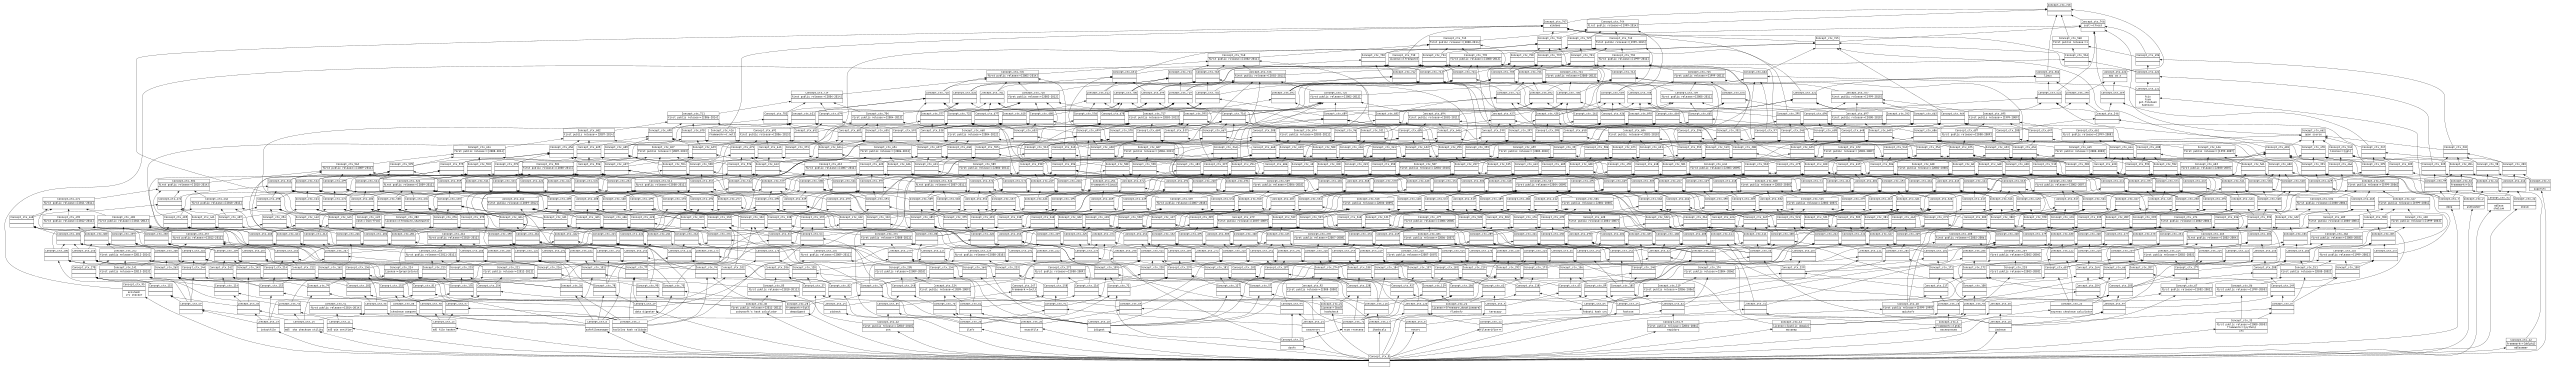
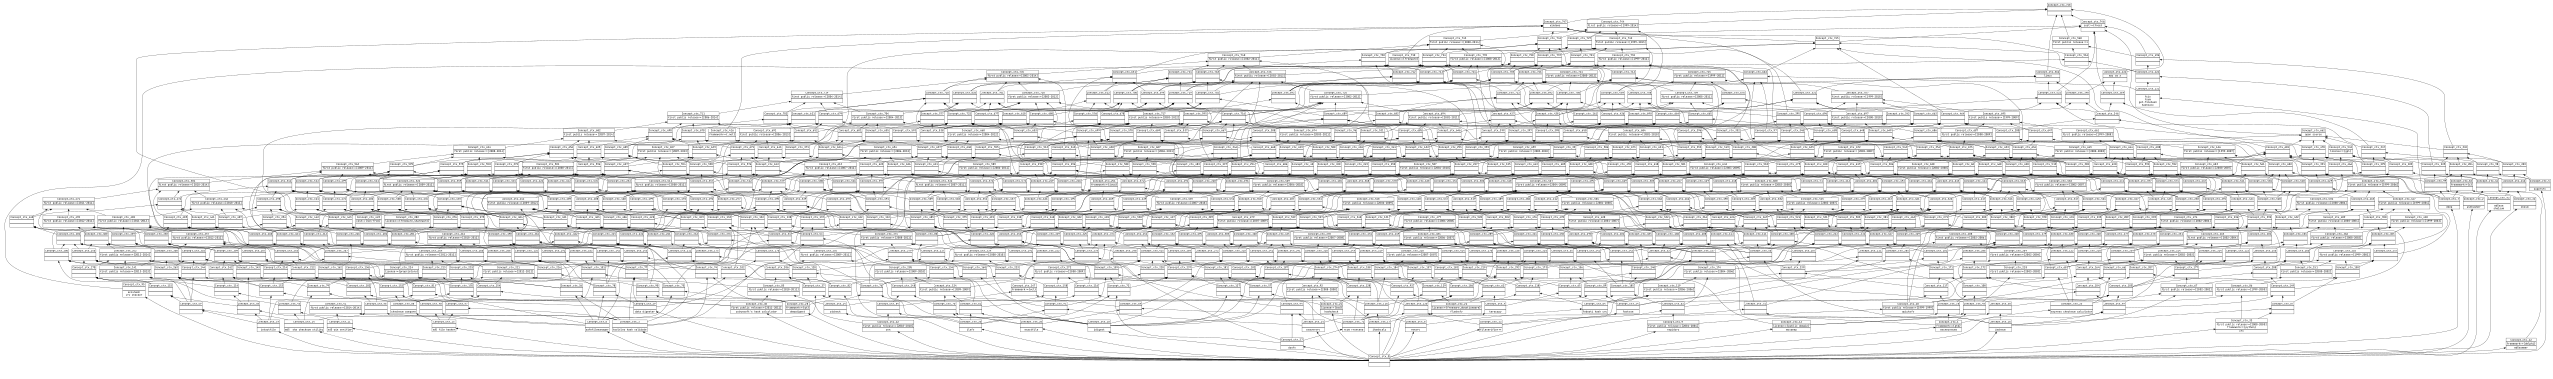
edge "Concept_ctx_87" -> "Concept_ctx_151": removed
